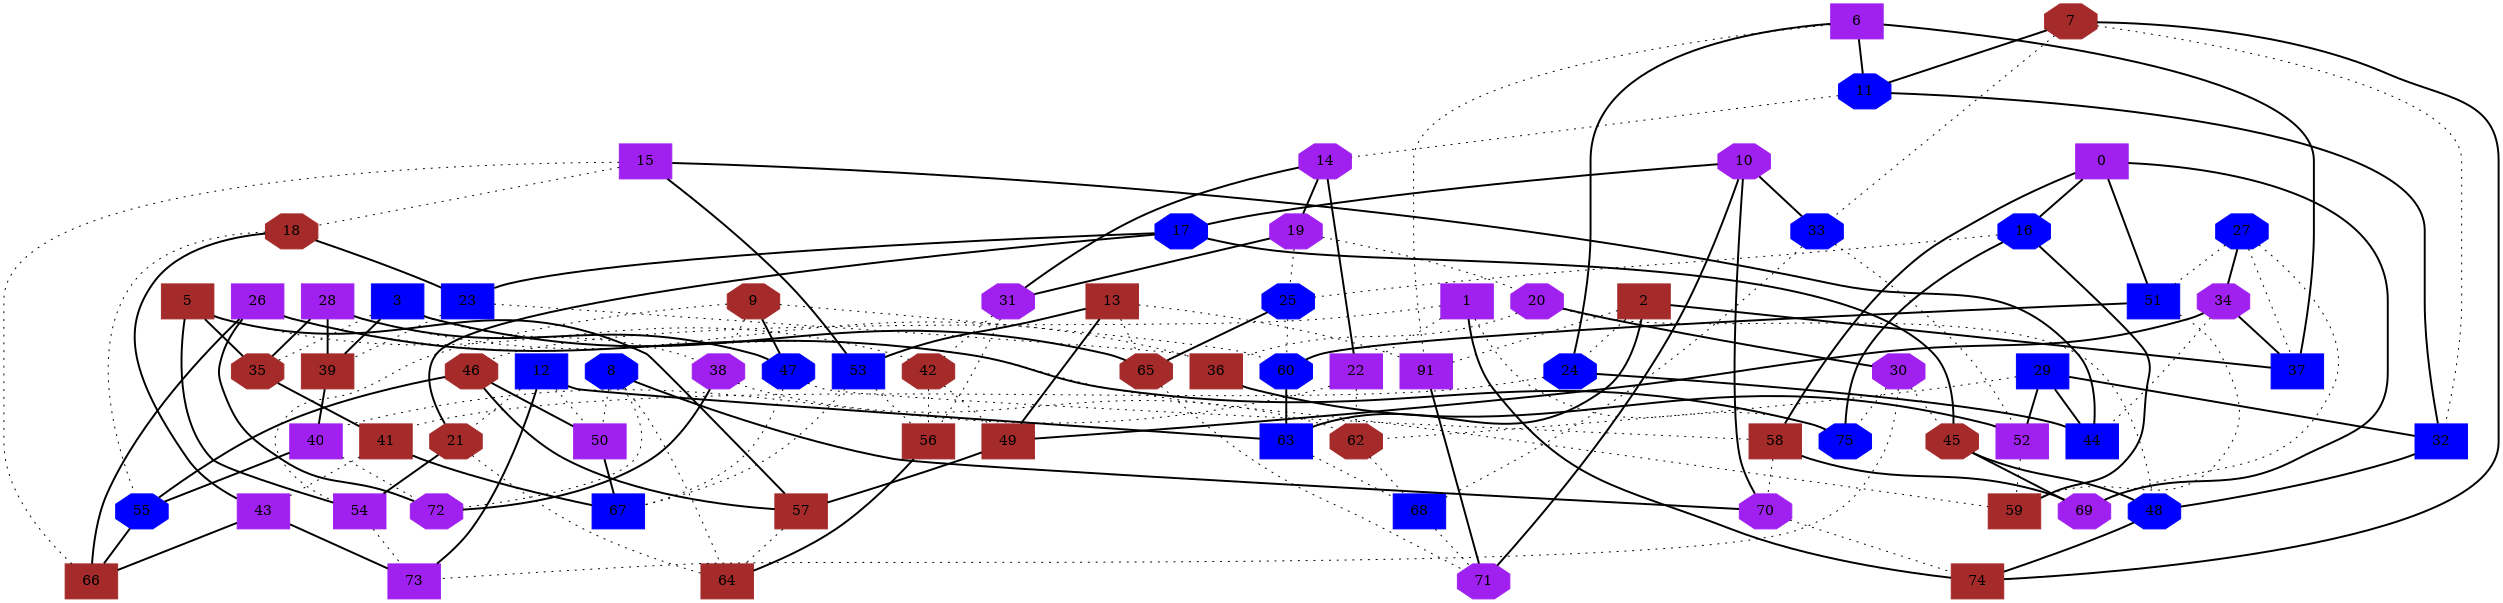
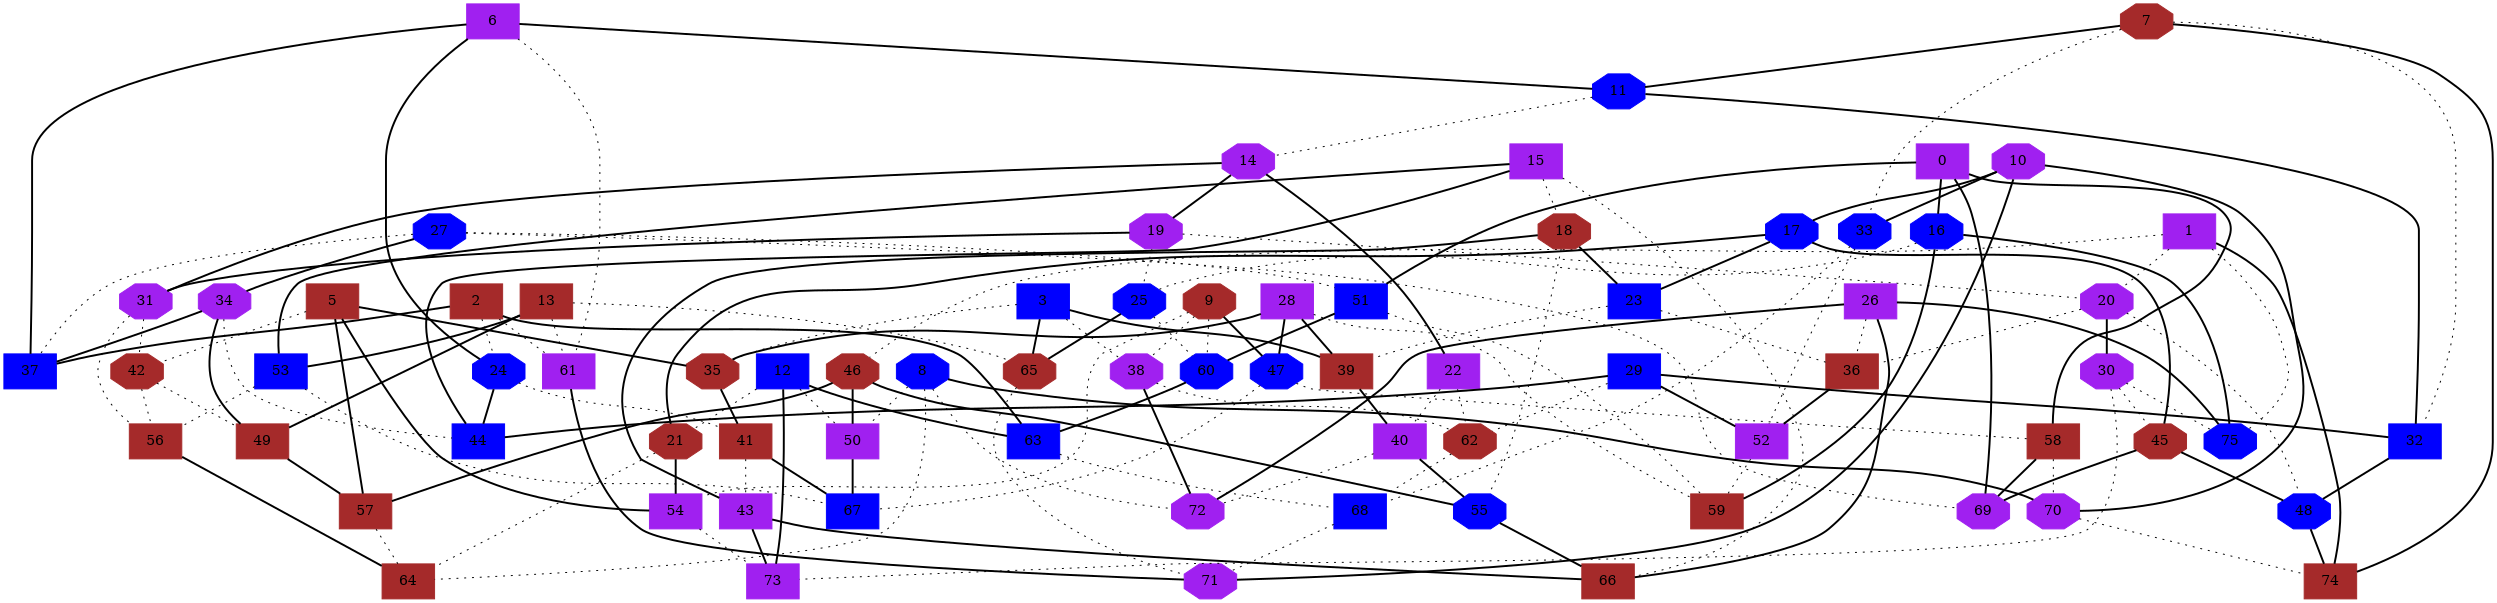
edge "1" -- "22": now "1" -- "20"
node "91": label "91" -> "61"
